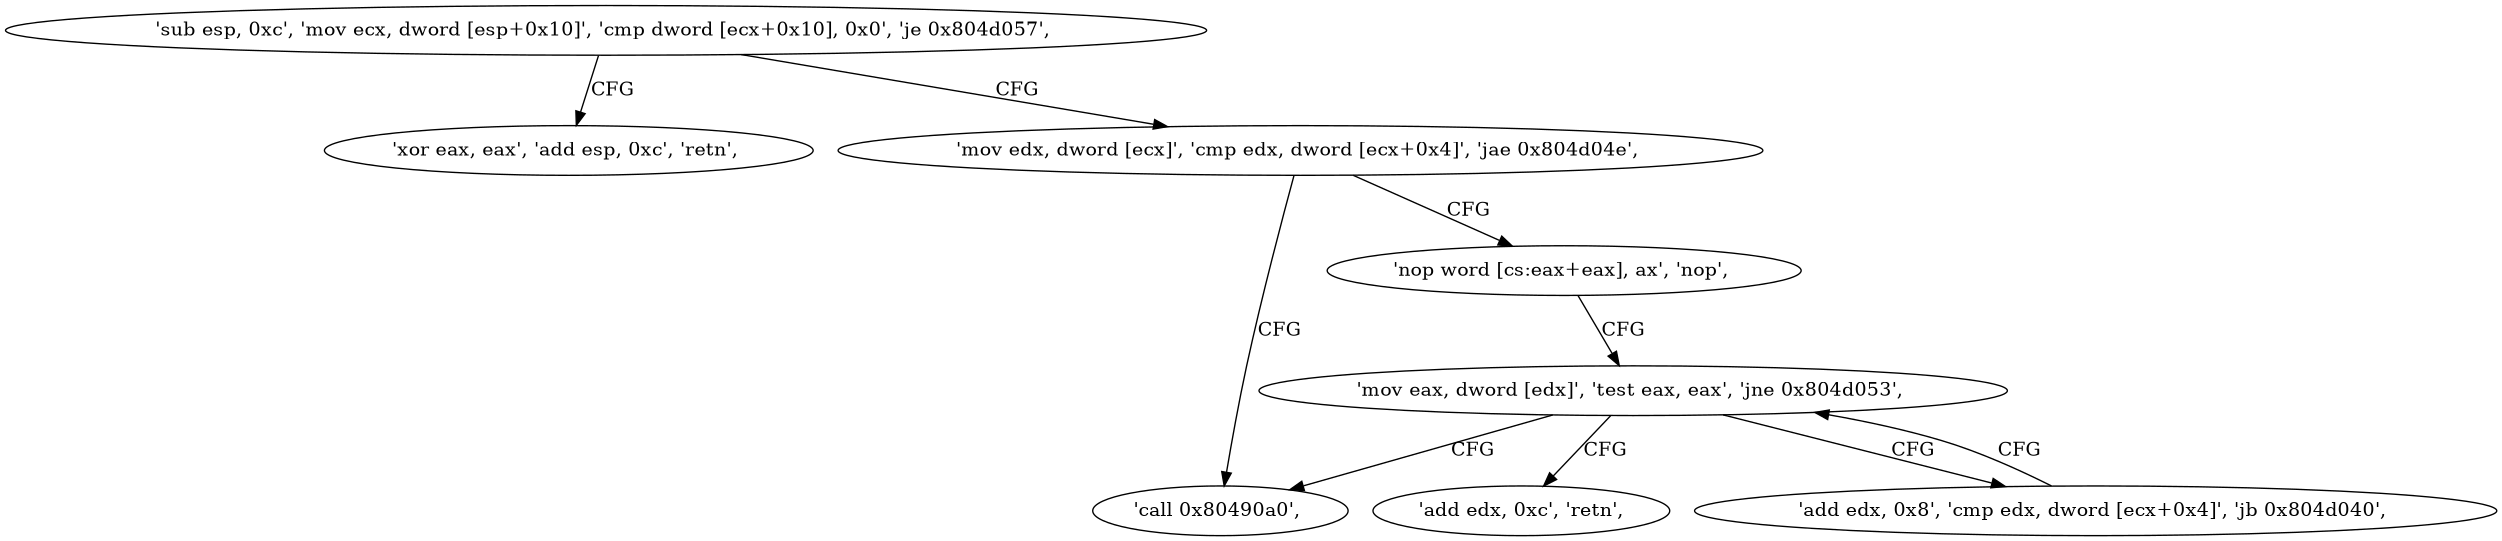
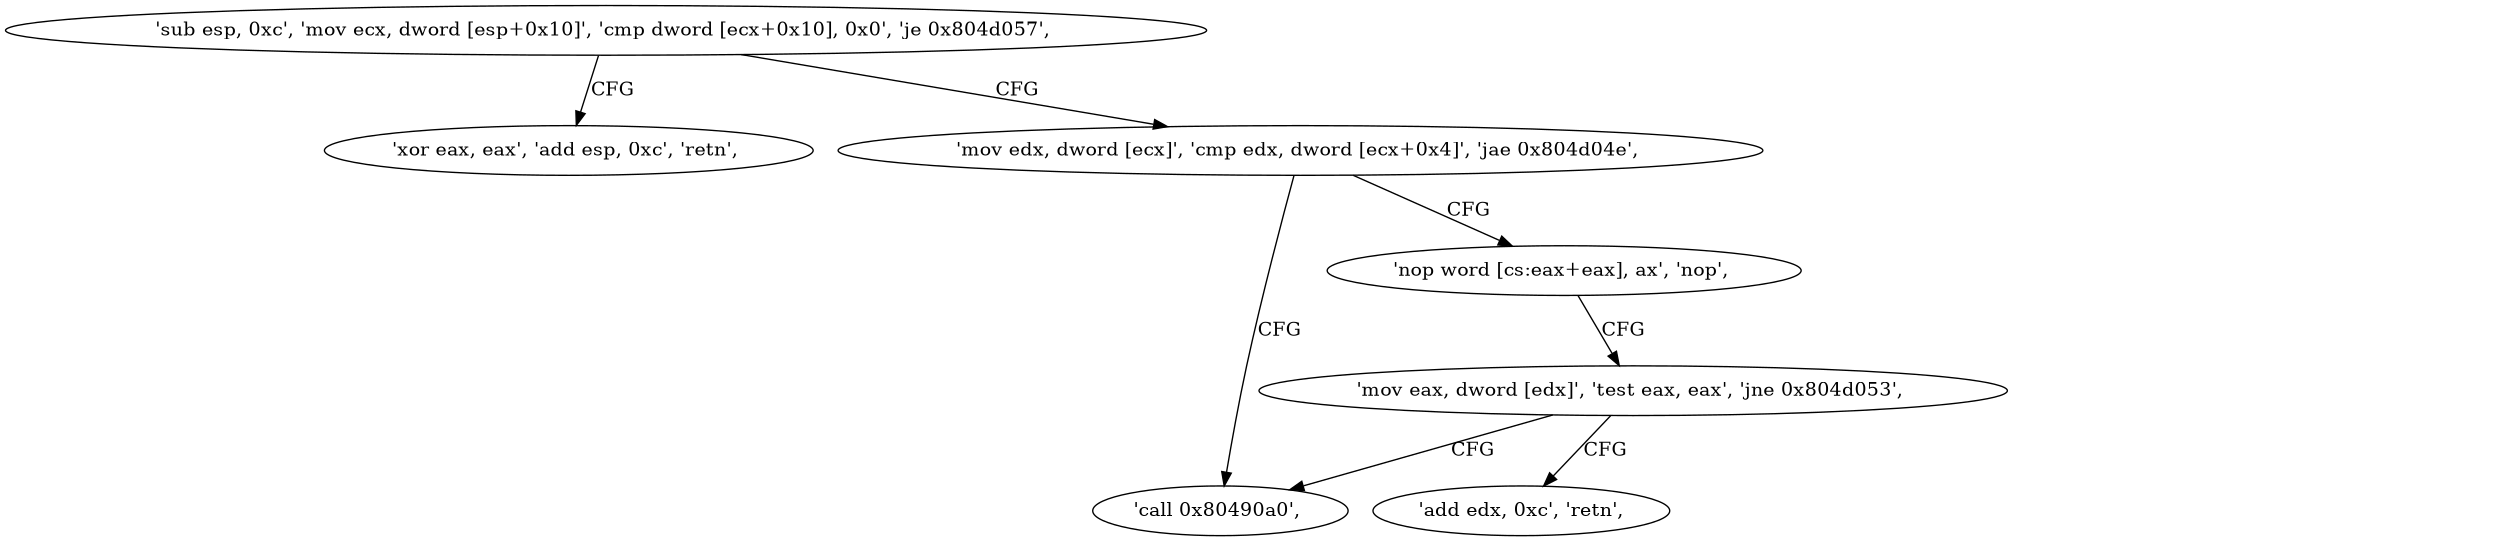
node "'add edx, 0x8', 'cmp edx, dword [ecx+0x4]', 'jb 0x804d040',": removed
